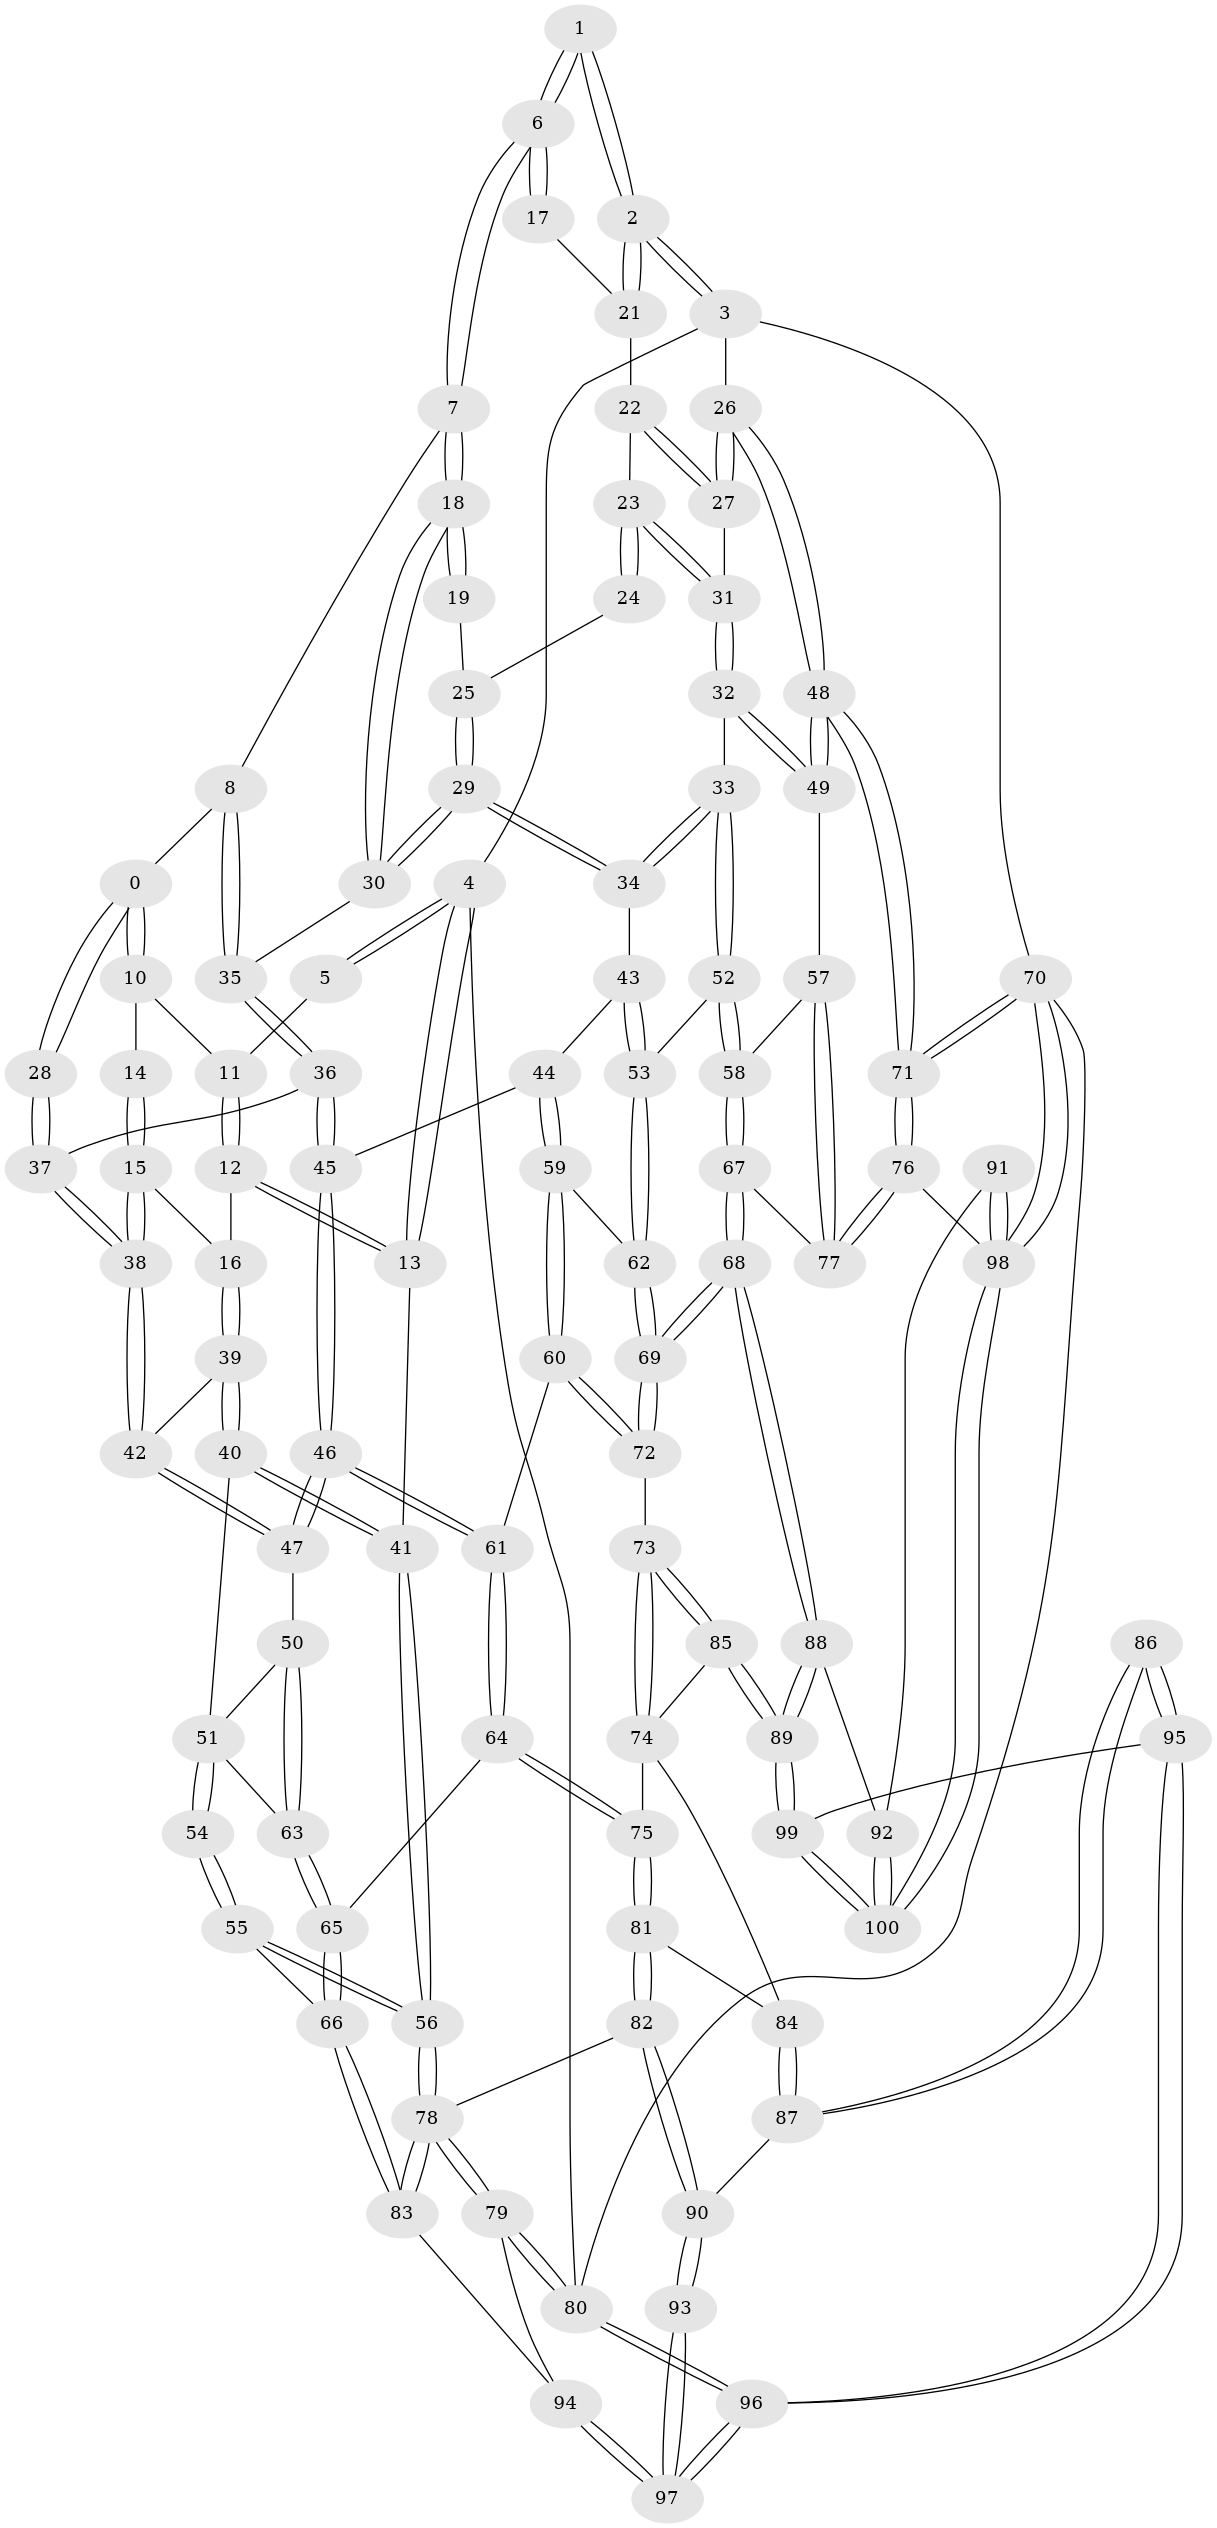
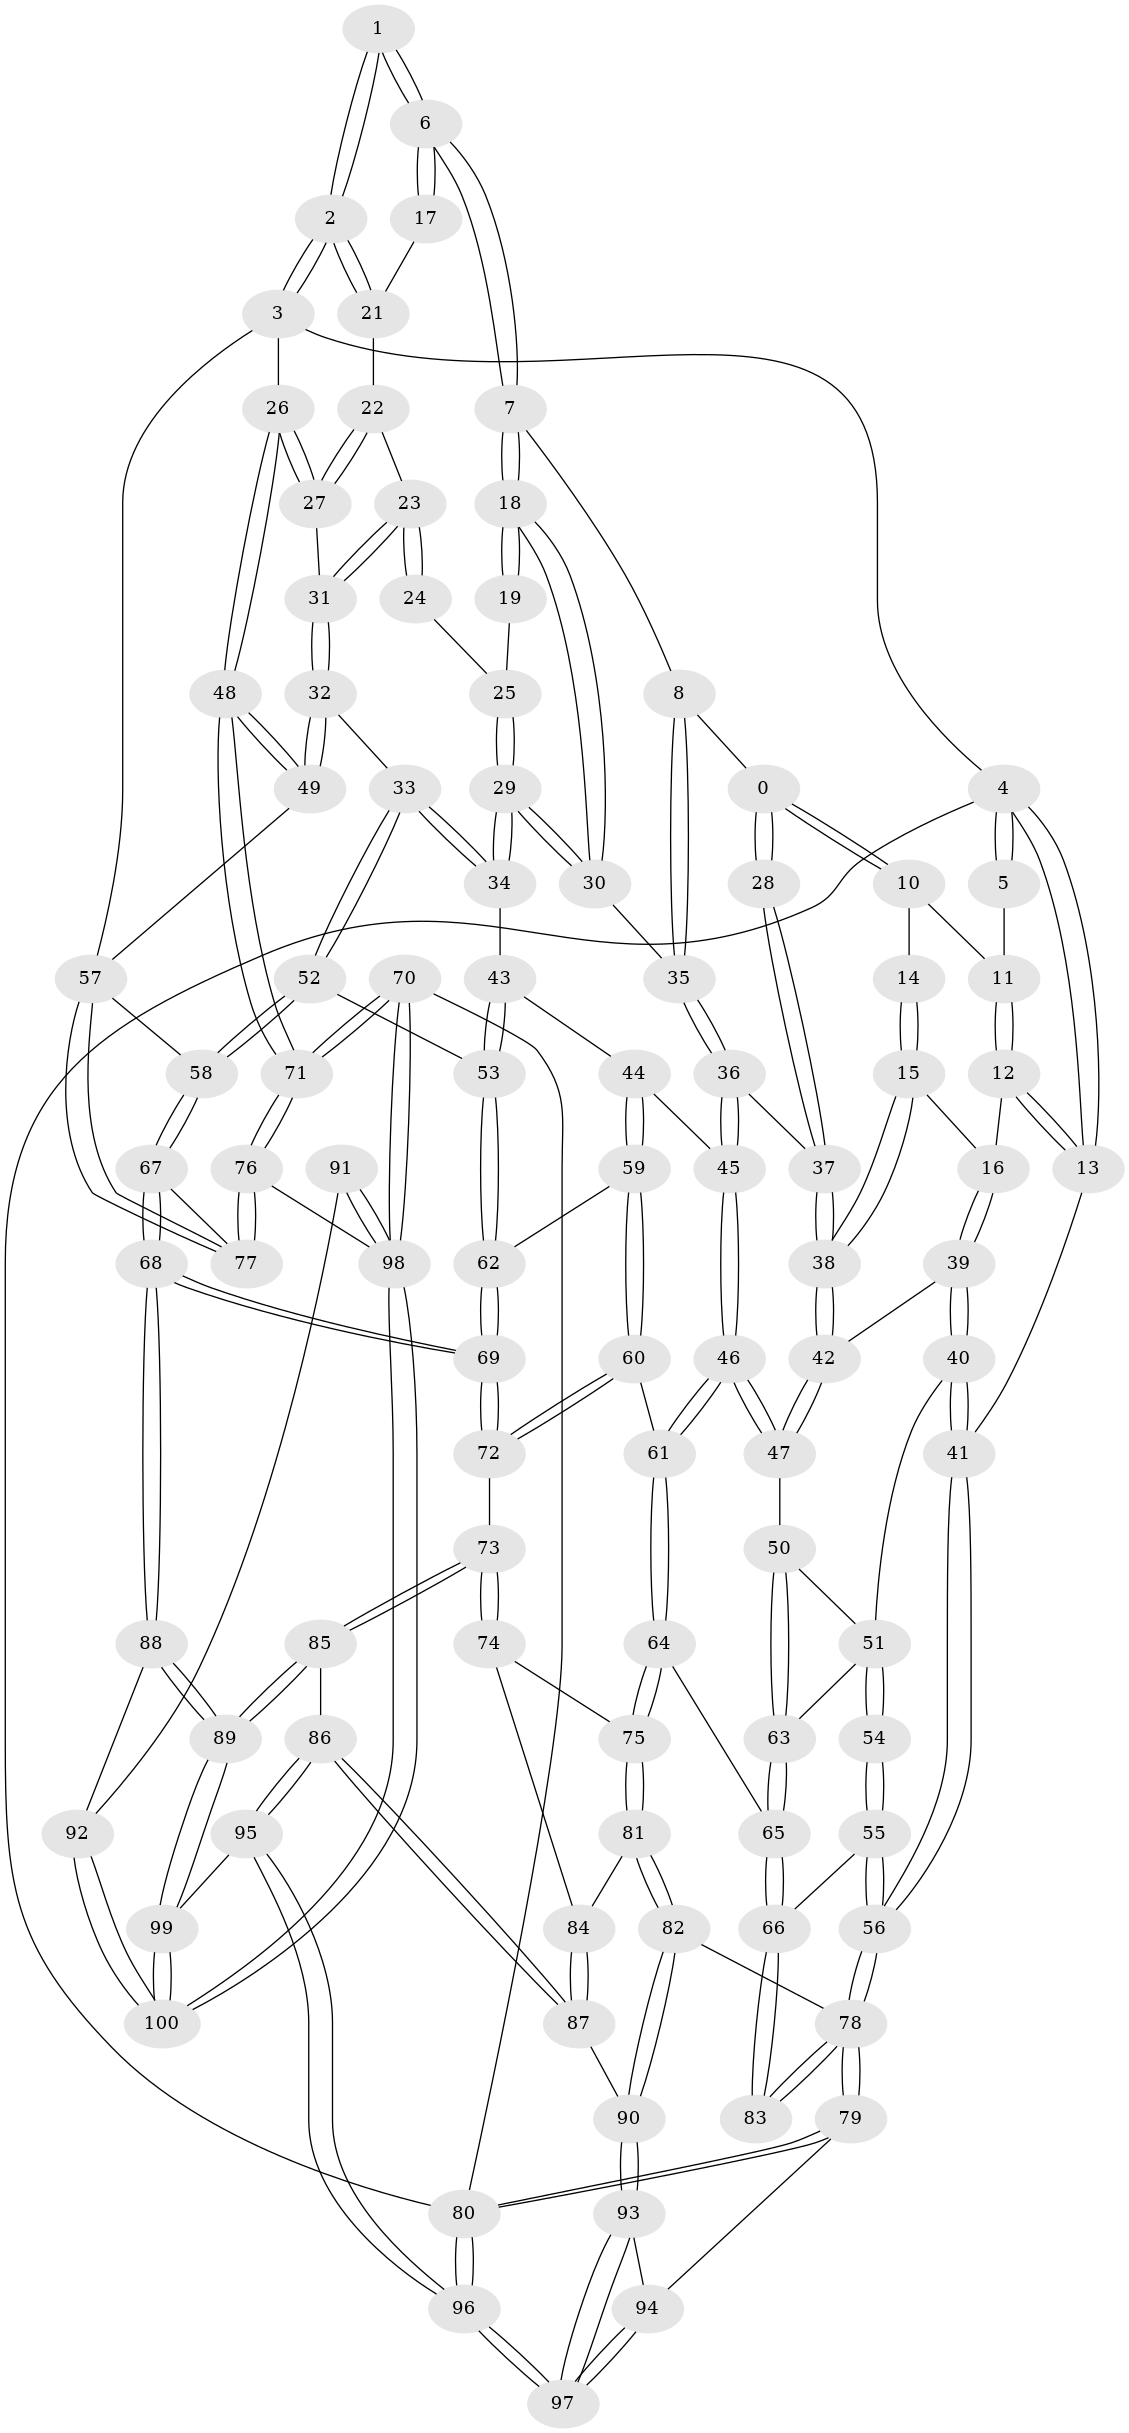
edge "3" -- "70": now "3" -- "57"
edge "85" -- "74": now "85" -- "86"
edge "83" -- "94": now "93" -- "94"
